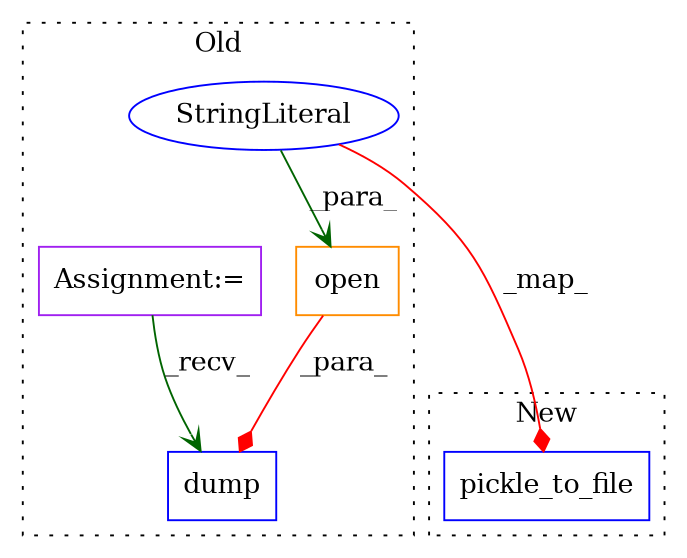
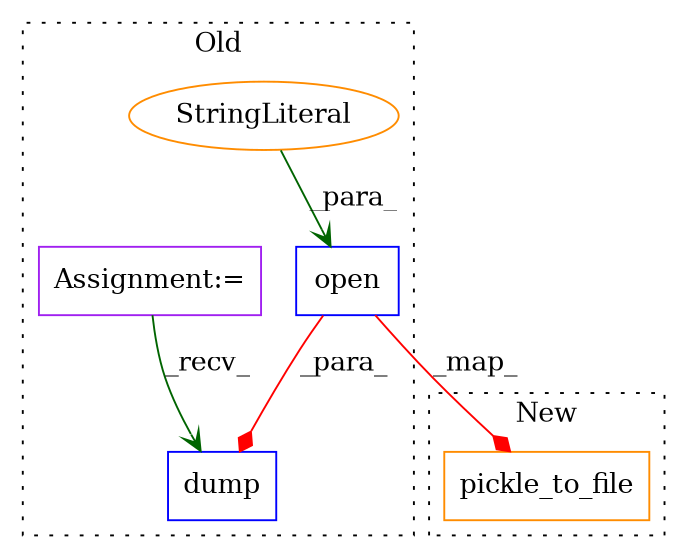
node "StringLiteral": color blue -> darkorange
edge "StringLiteral" -> "pickle_to_file": now "open" -> "pickle_to_file"
node "open": color darkorange -> blue
node "pickle_to_file": color blue -> darkorange
